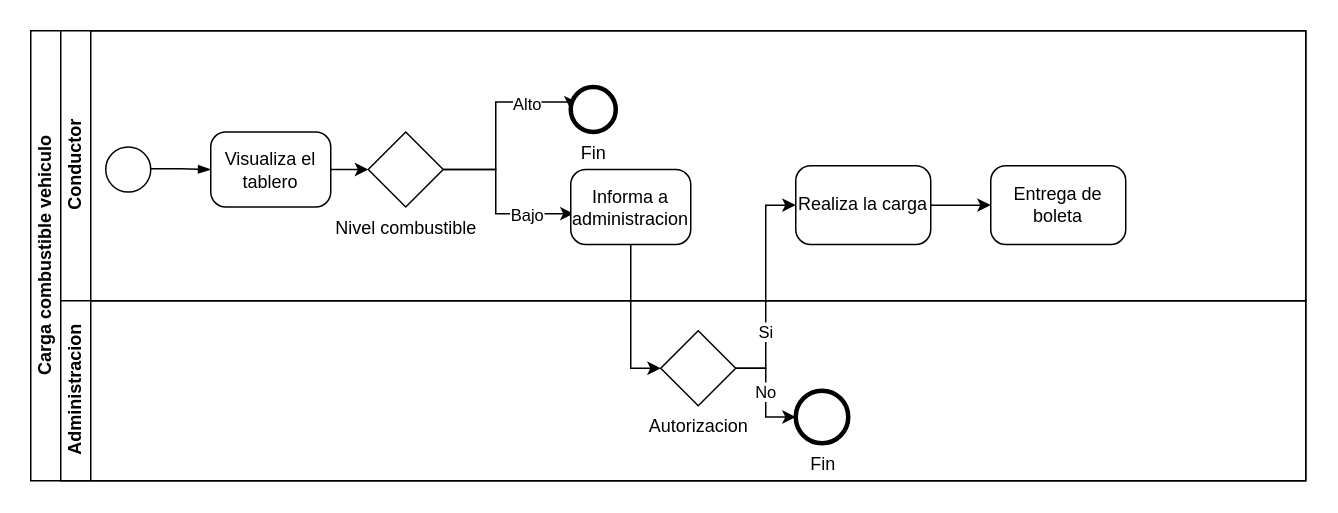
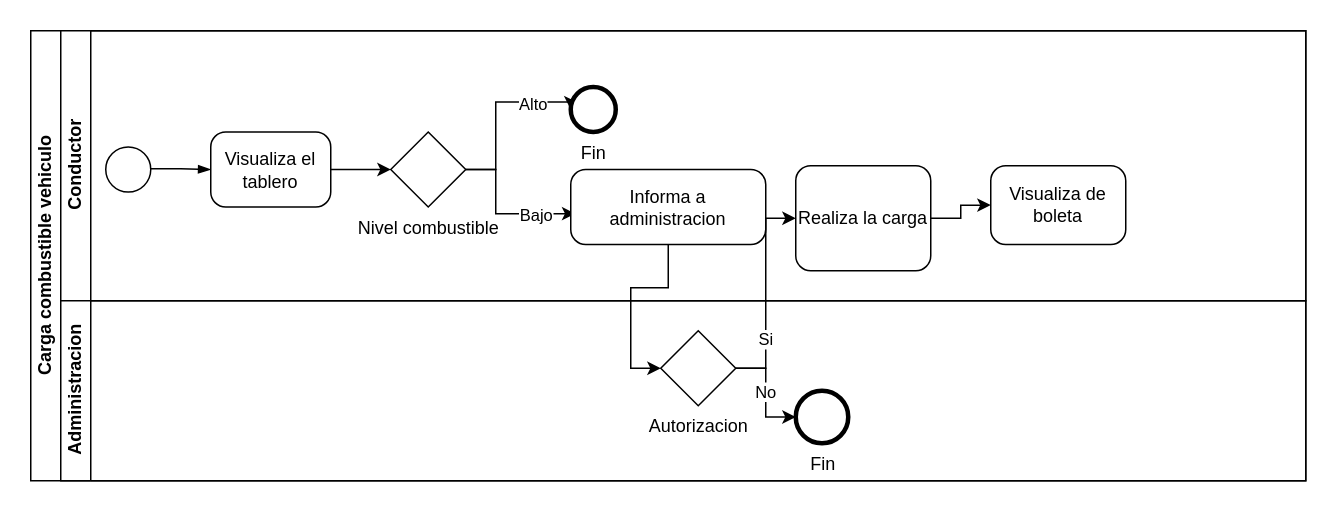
node "Nivel combustible": moved (406, 170) -> (428, 170)
node "Realiza la carga": size 135x79 -> 135x105
node "Entrega de boleta": label "Entrega de boleta" -> "Visualiza de boleta"
node "Informa a administracion": size 120x75 -> 195x75
